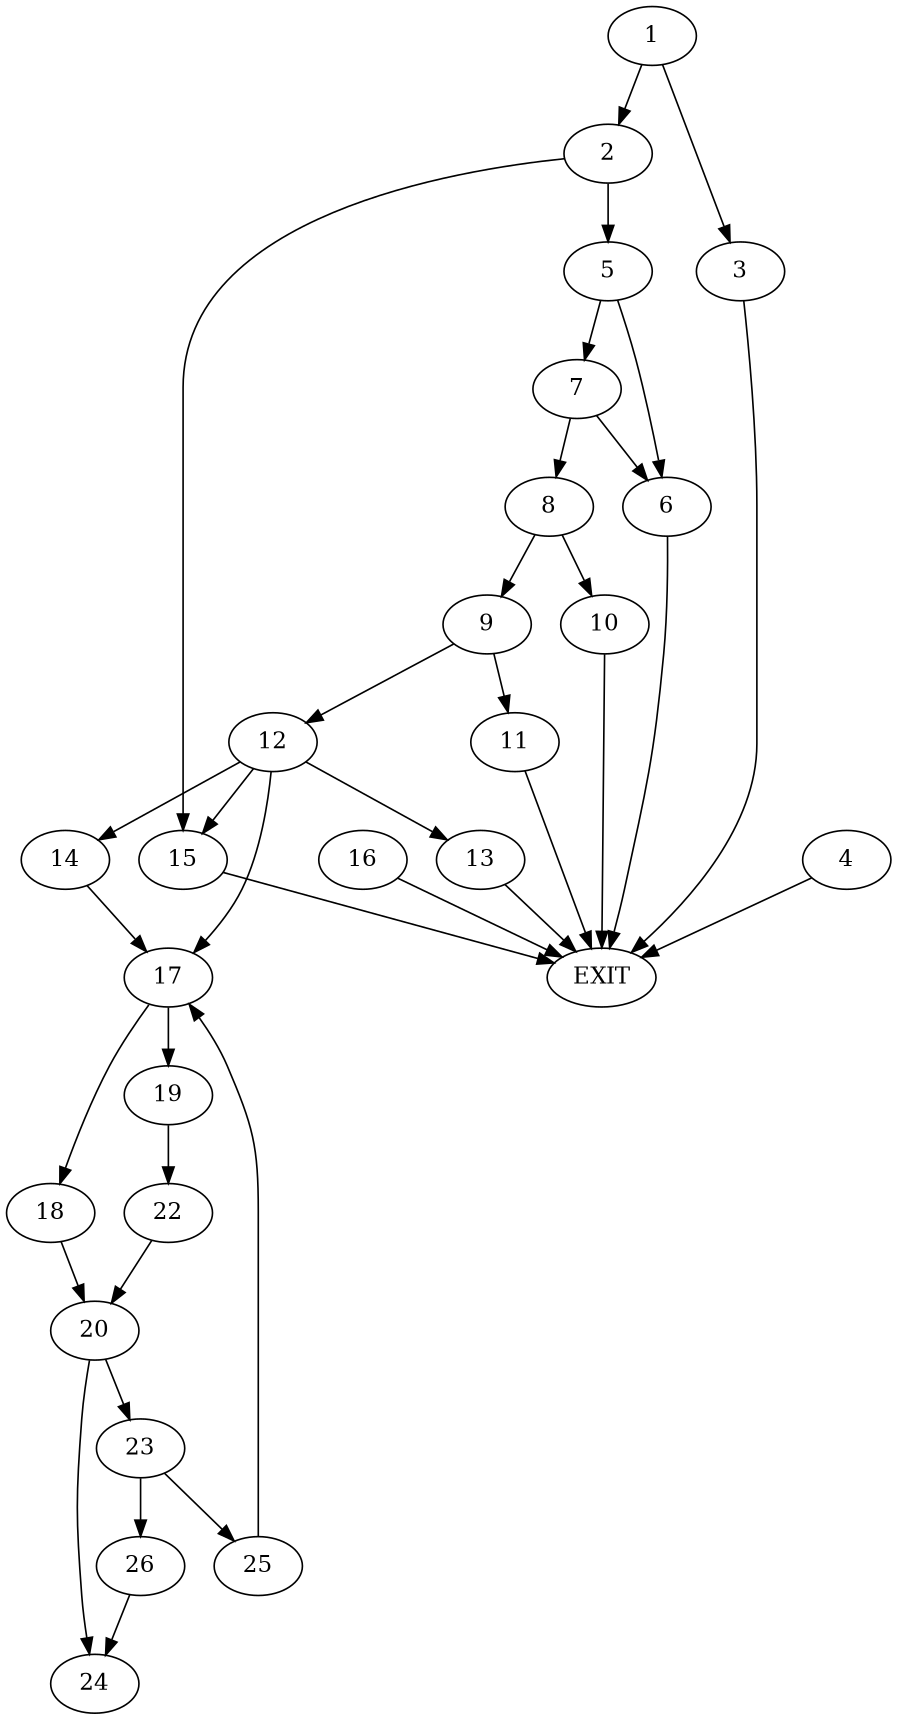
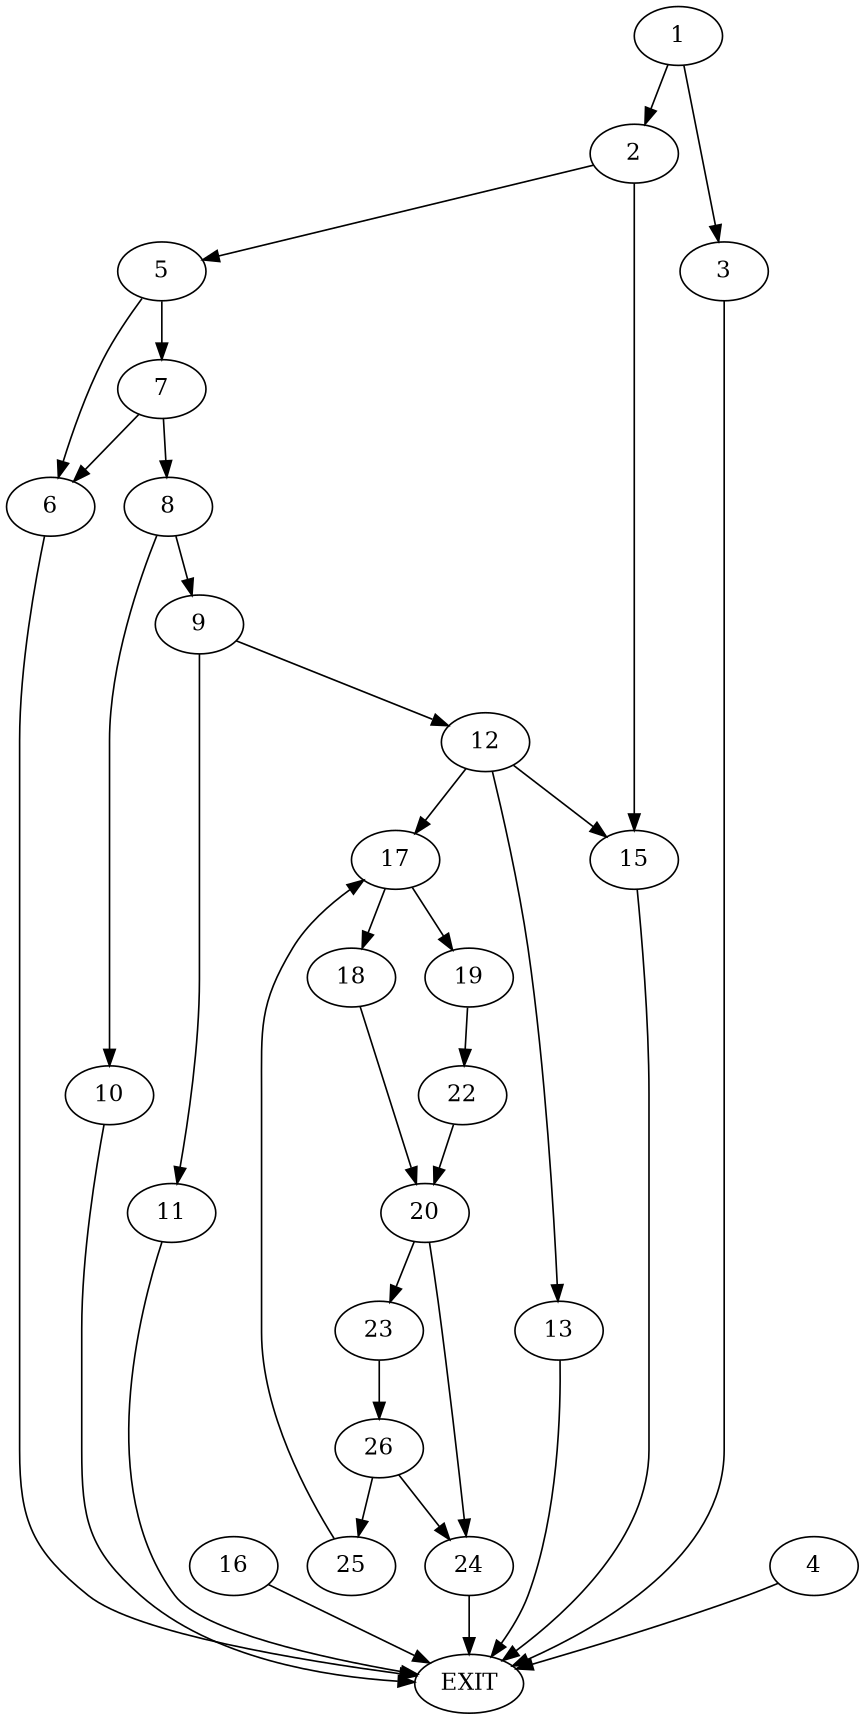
node "14": removed
edge "23" -> "25": now "26" -> "25"
edge "24" -> "EXIT": added
